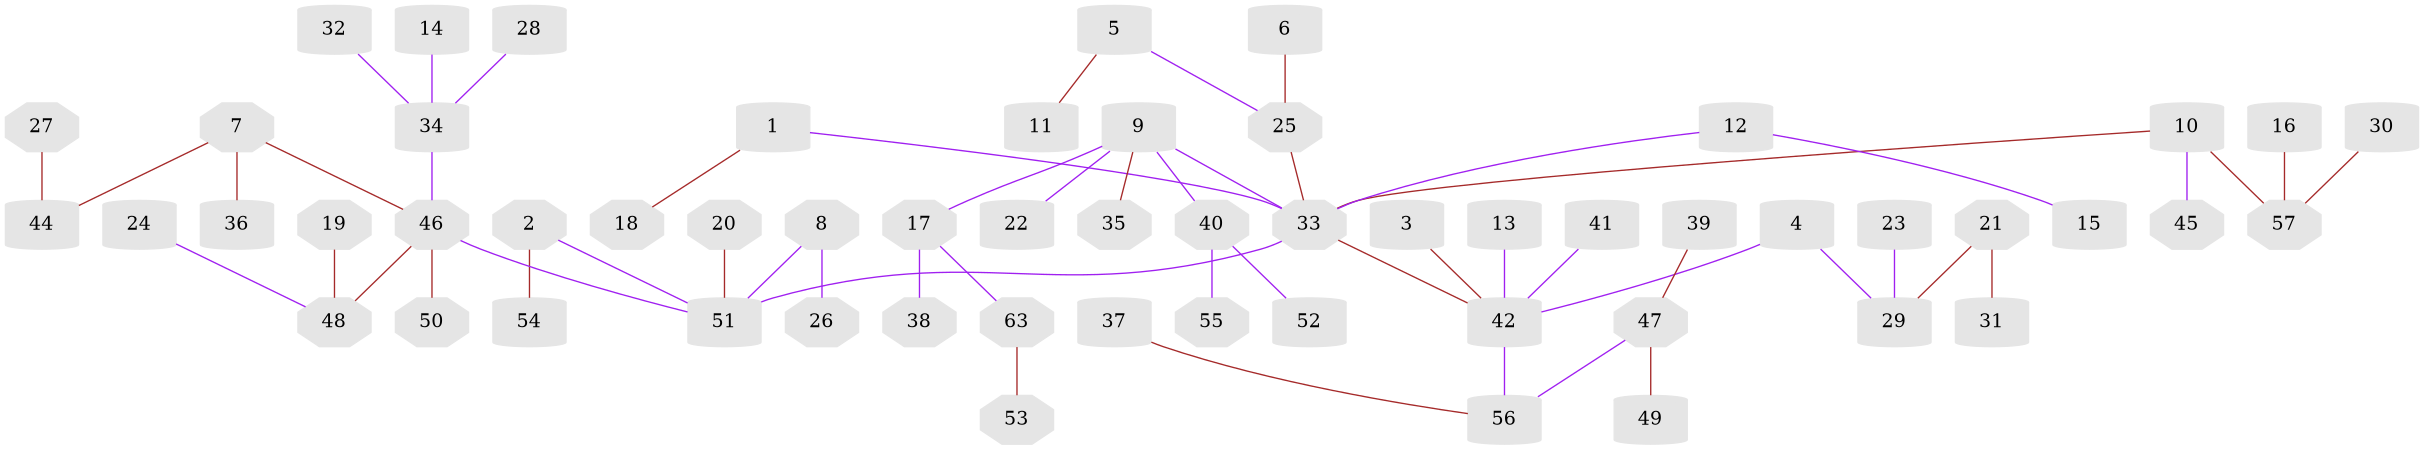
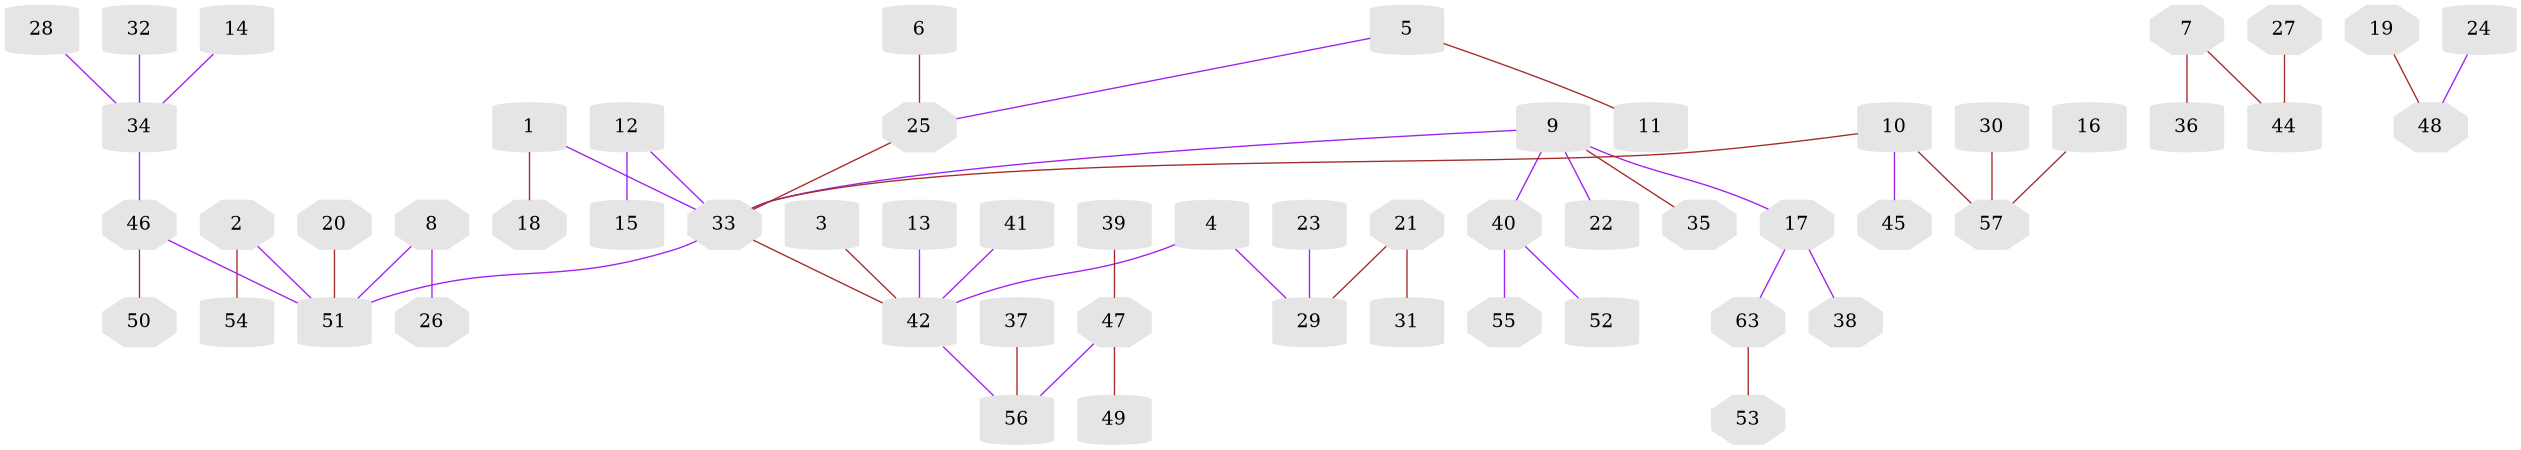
edge "7" -- "46": removed
edge "46" -- "48": removed
